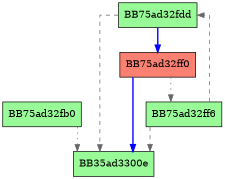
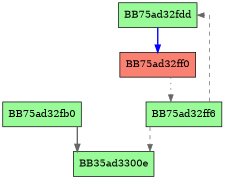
edge "BB75ad32fdd" -> "BB35ad3300e": removed
edge "BB75ad32ff0" -> "BB35ad3300e": removed
edge "BB75ad32fb0" -> "BB35ad3300e": style dotted -> bold
